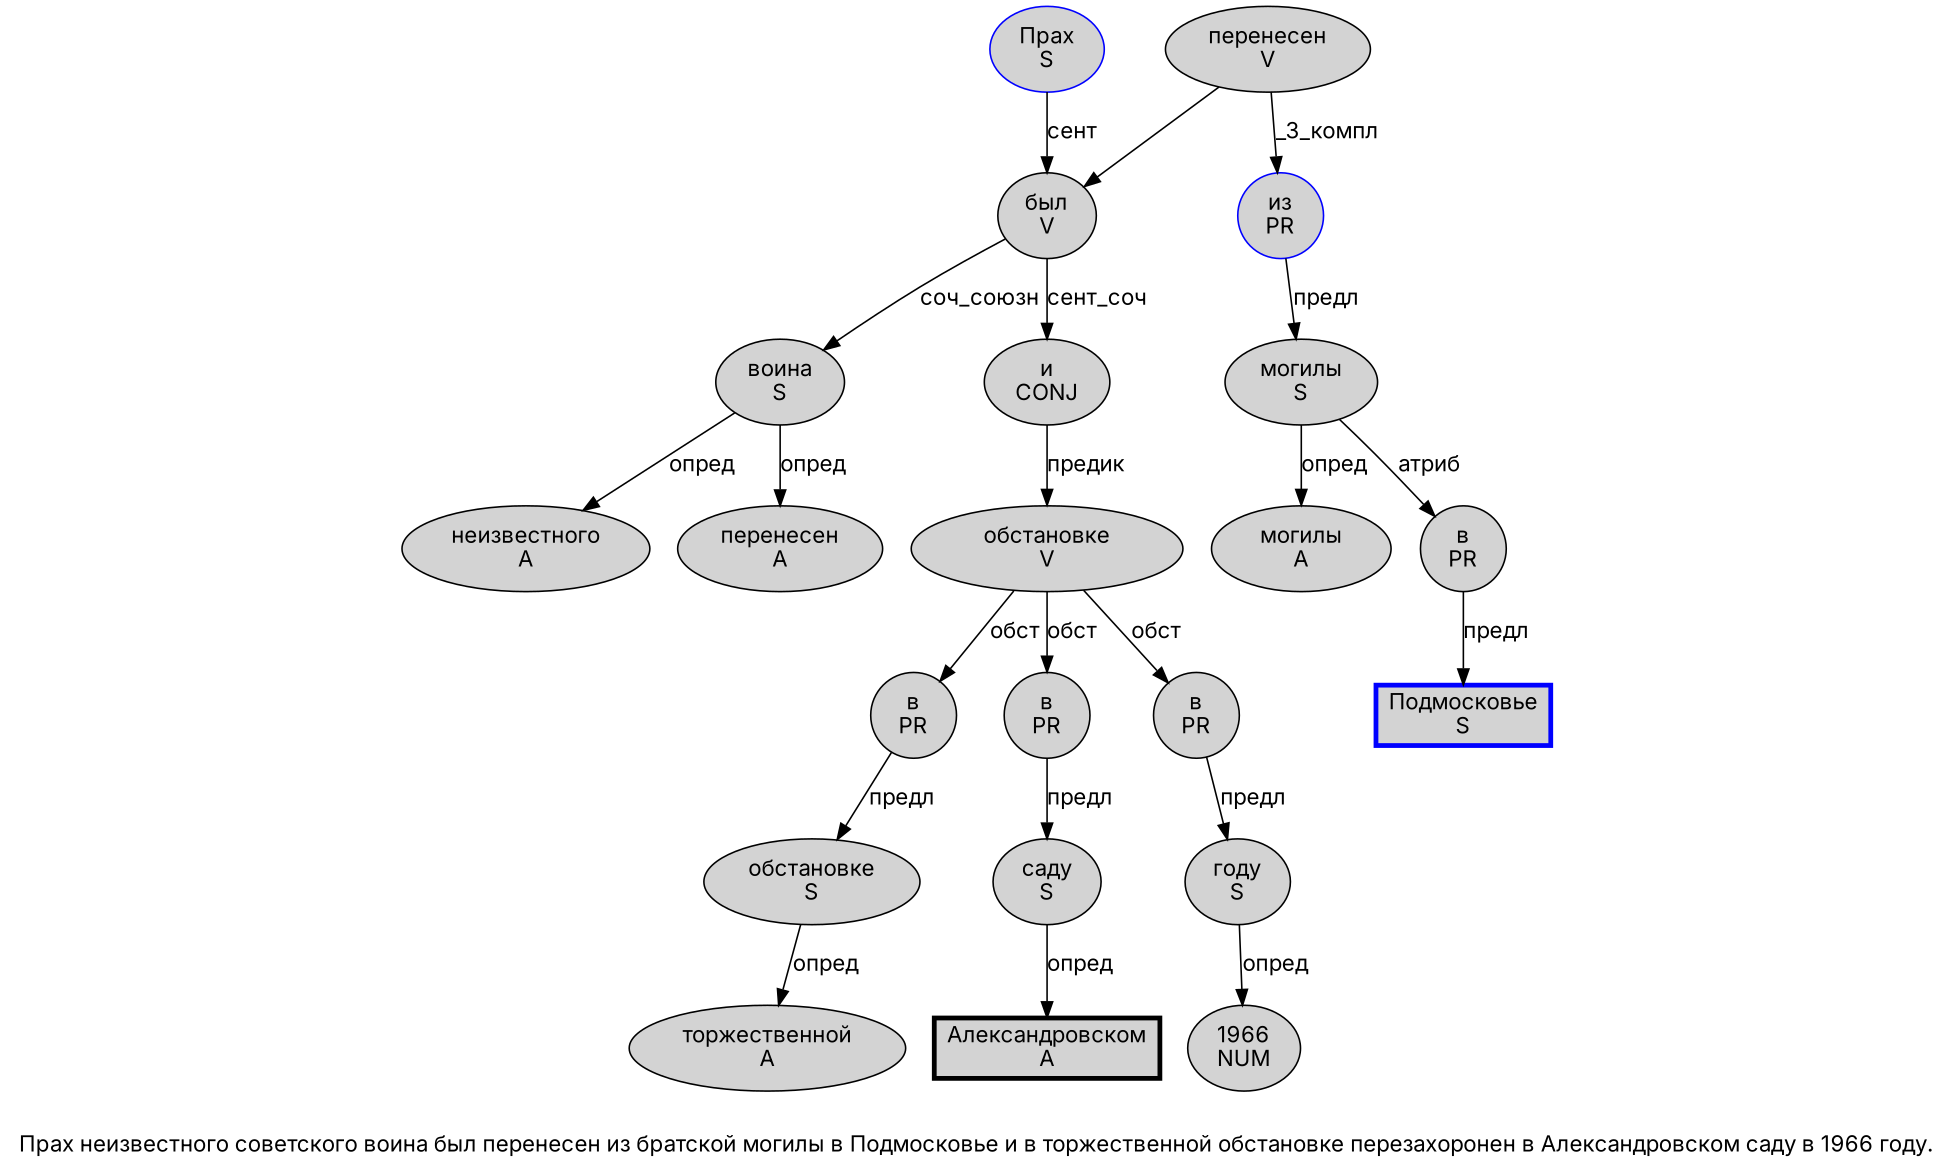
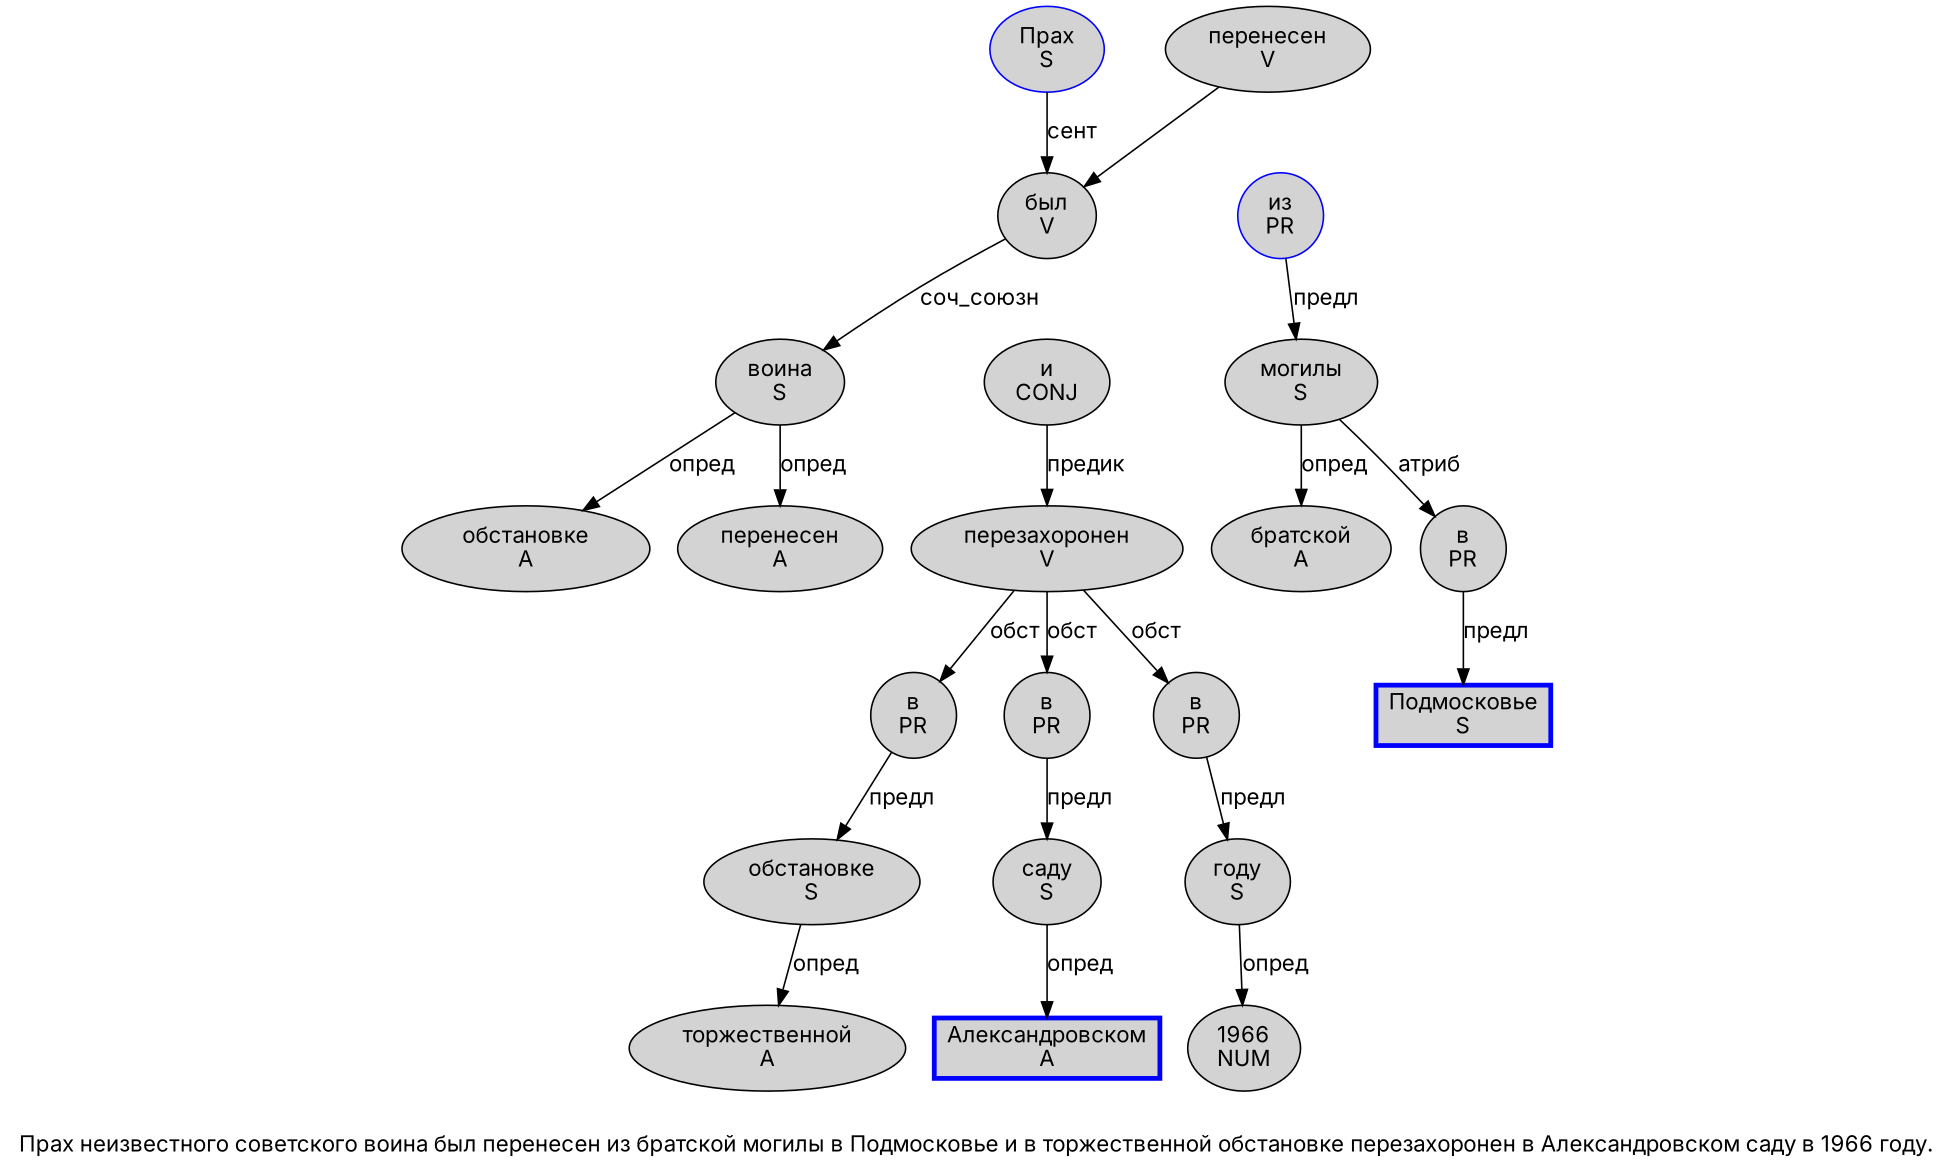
edge "перенесен V" -> "из PR": removed, label "_3_компл"
edge "был V" -> "и CONJ": removed, label "сент_соч"
node "неизвестного A": label "неизвестного A" -> "обстановке A"
node "обстановке V": label "обстановке V" -> "перезахоронен V"
node "могилы A": label "могилы A" -> "братской A"
node "Александровском A": color black -> blue
